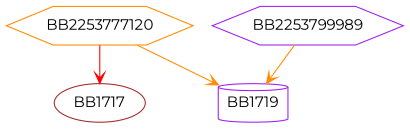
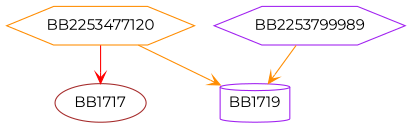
node "BB2253777120": label "BB2253777120" -> "BB2253477120"
